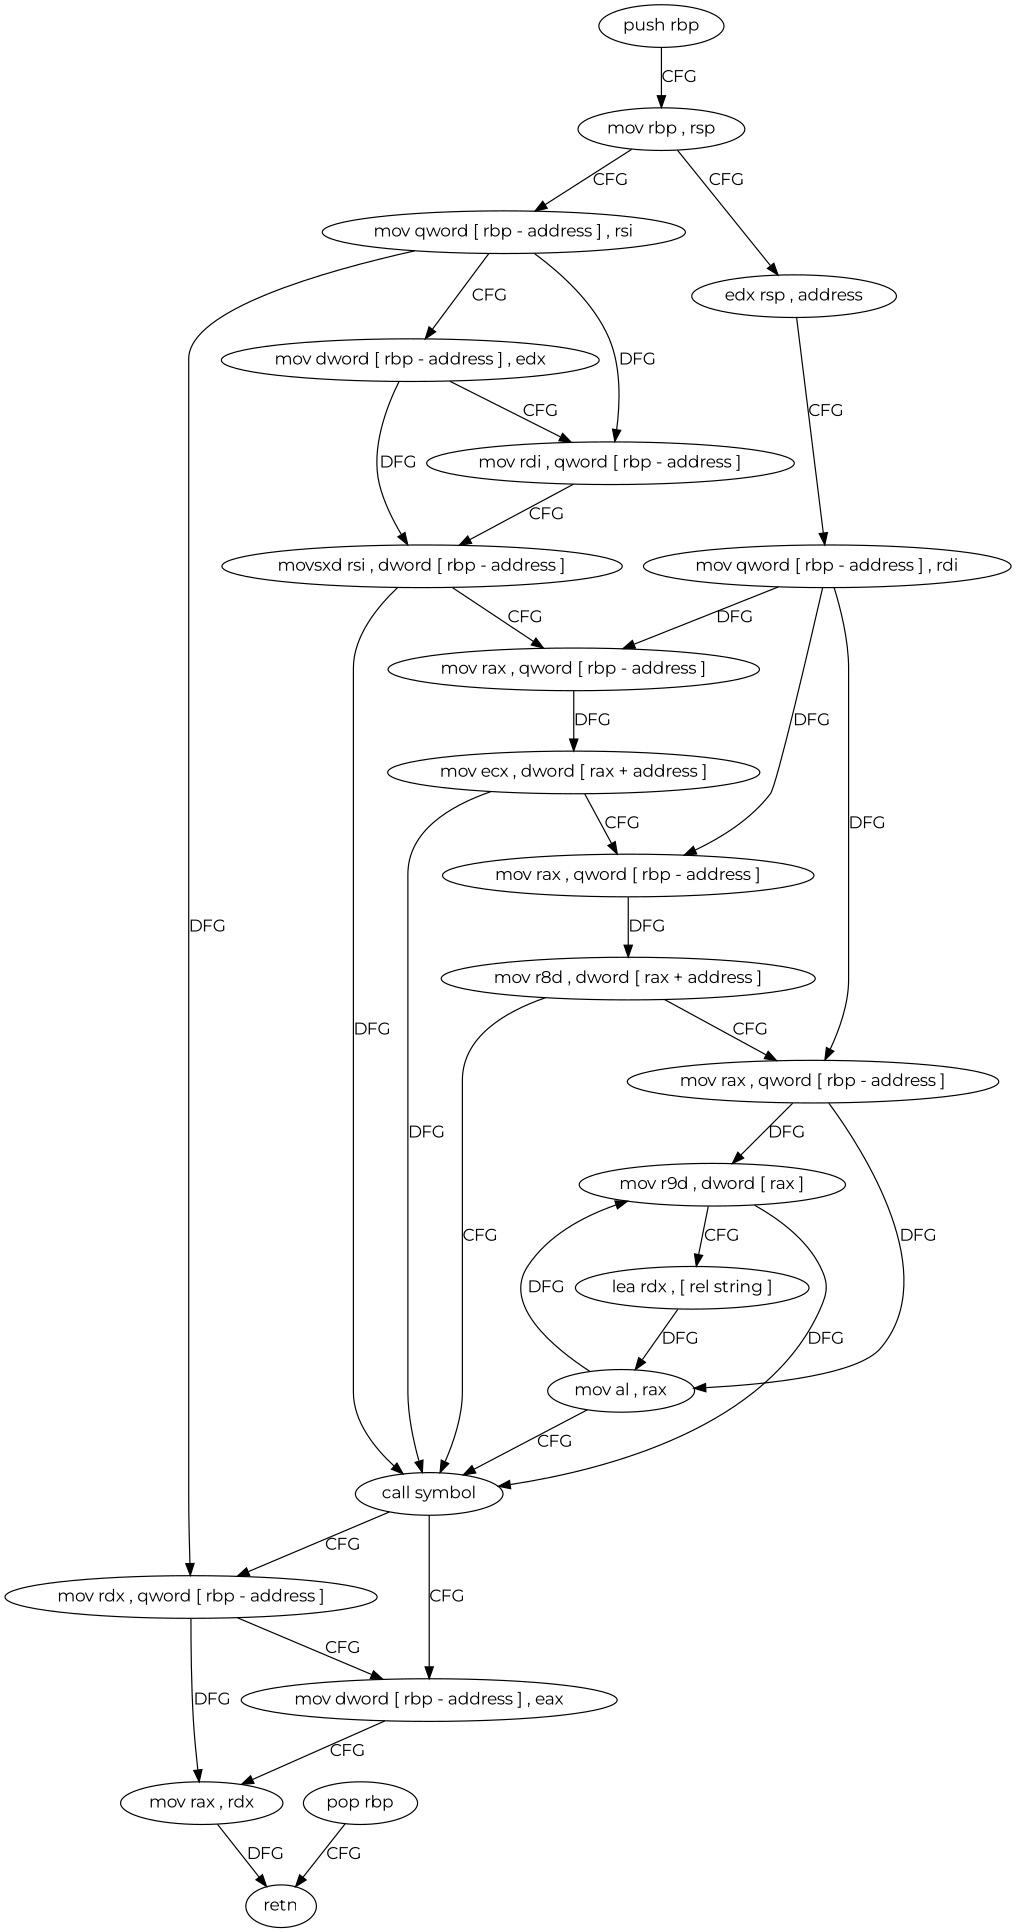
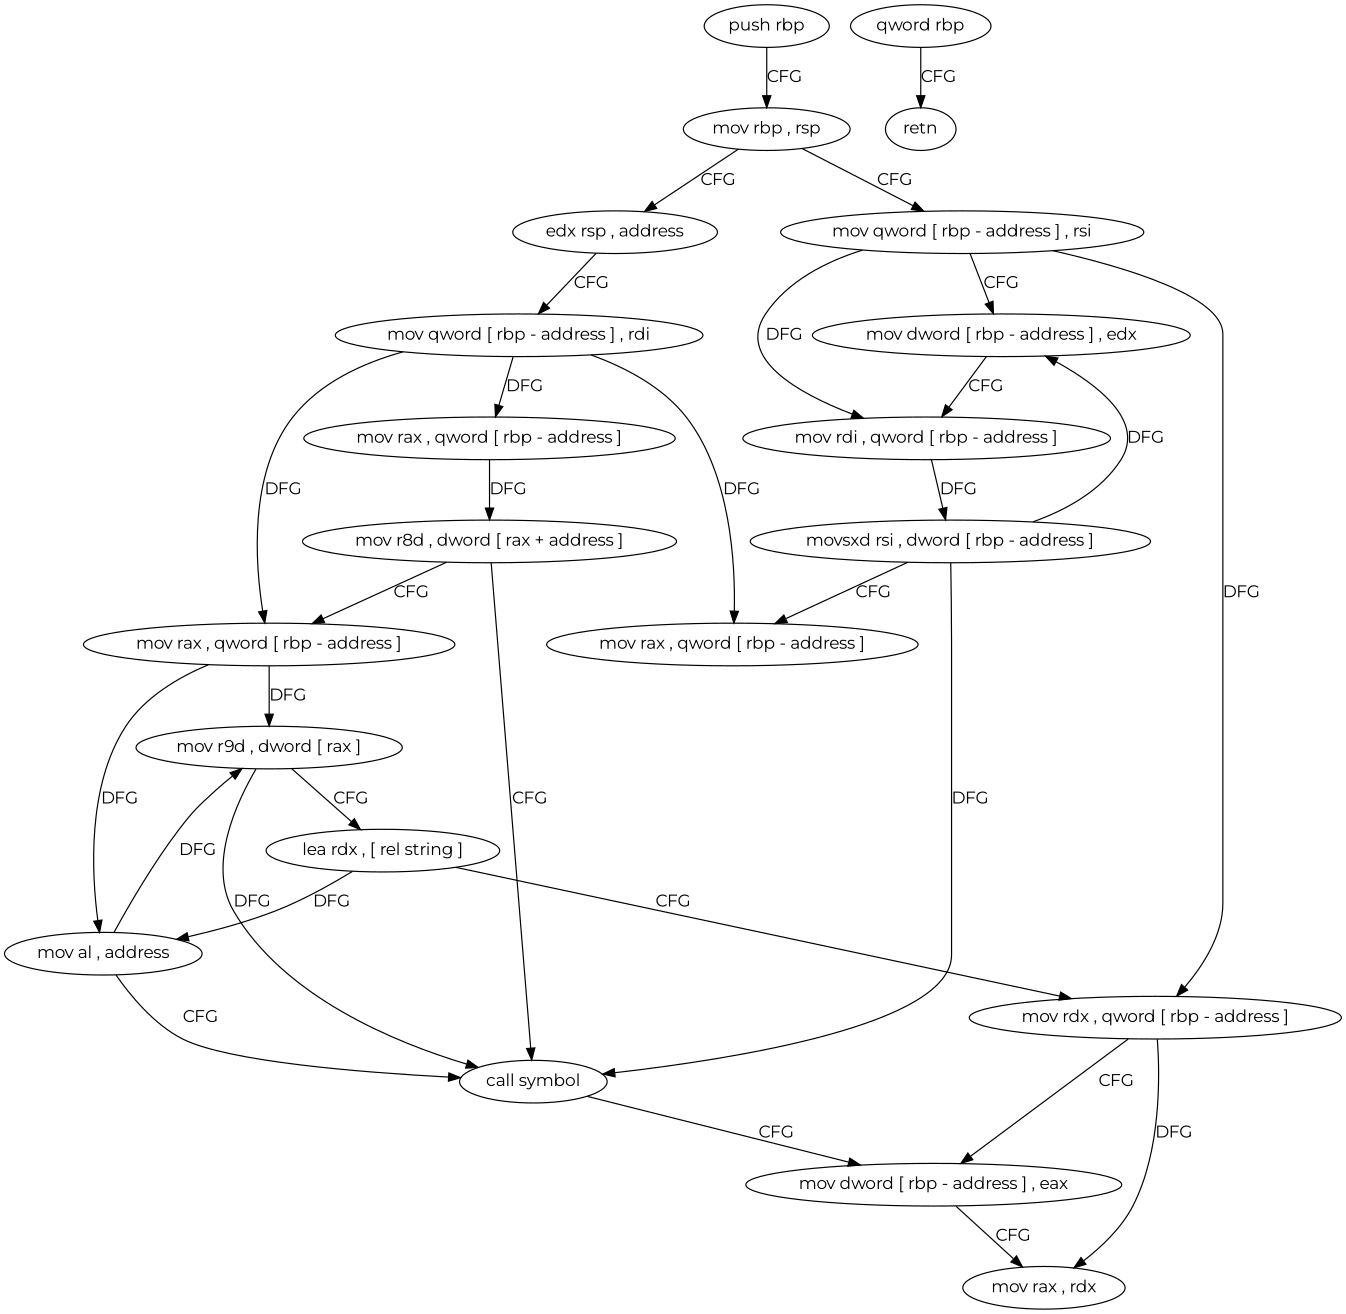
edge "mov dword [ rbp - address ] , edx" -> "movsxd rsi , dword [ rbp - address ]": reversed
edge "mov rdi , qword [ rbp - address ]" -> "movsxd rsi , dword [ rbp - address ]": label "CFG" -> "DFG"
node "mov ecx , dword [ rax + address ]": removed
node "mov al , rax": label "mov al , rax" -> "mov al , address"
edge "call symbol" -> "mov rdx , qword [ rbp - address ]": now "lea rdx , [ rel string ]" -> "mov rdx , qword [ rbp - address ]"
node "pop rbp": label "pop rbp" -> "qword rbp"
edge "mov rax , rdx" -> "retn": removed, label "DFG"
